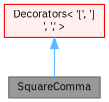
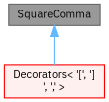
edge "SquareComma" -> "Decorators< '[', '] ', ',' >": reversed
